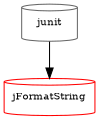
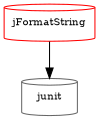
edge "junit" -> "jFormatString": reversed
